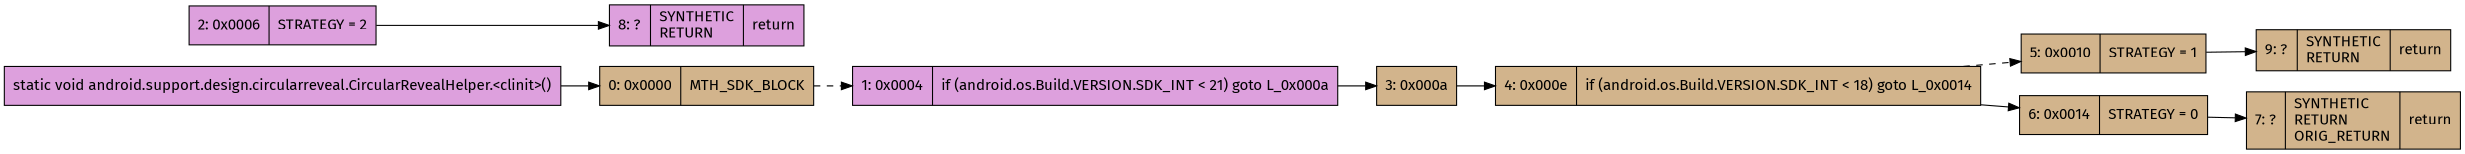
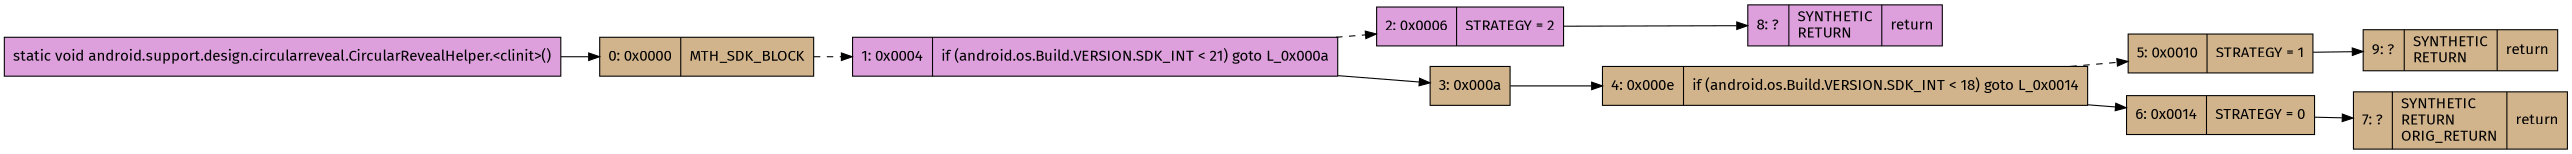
edge "1: 0x0004" -> "2: 0x0006": added
